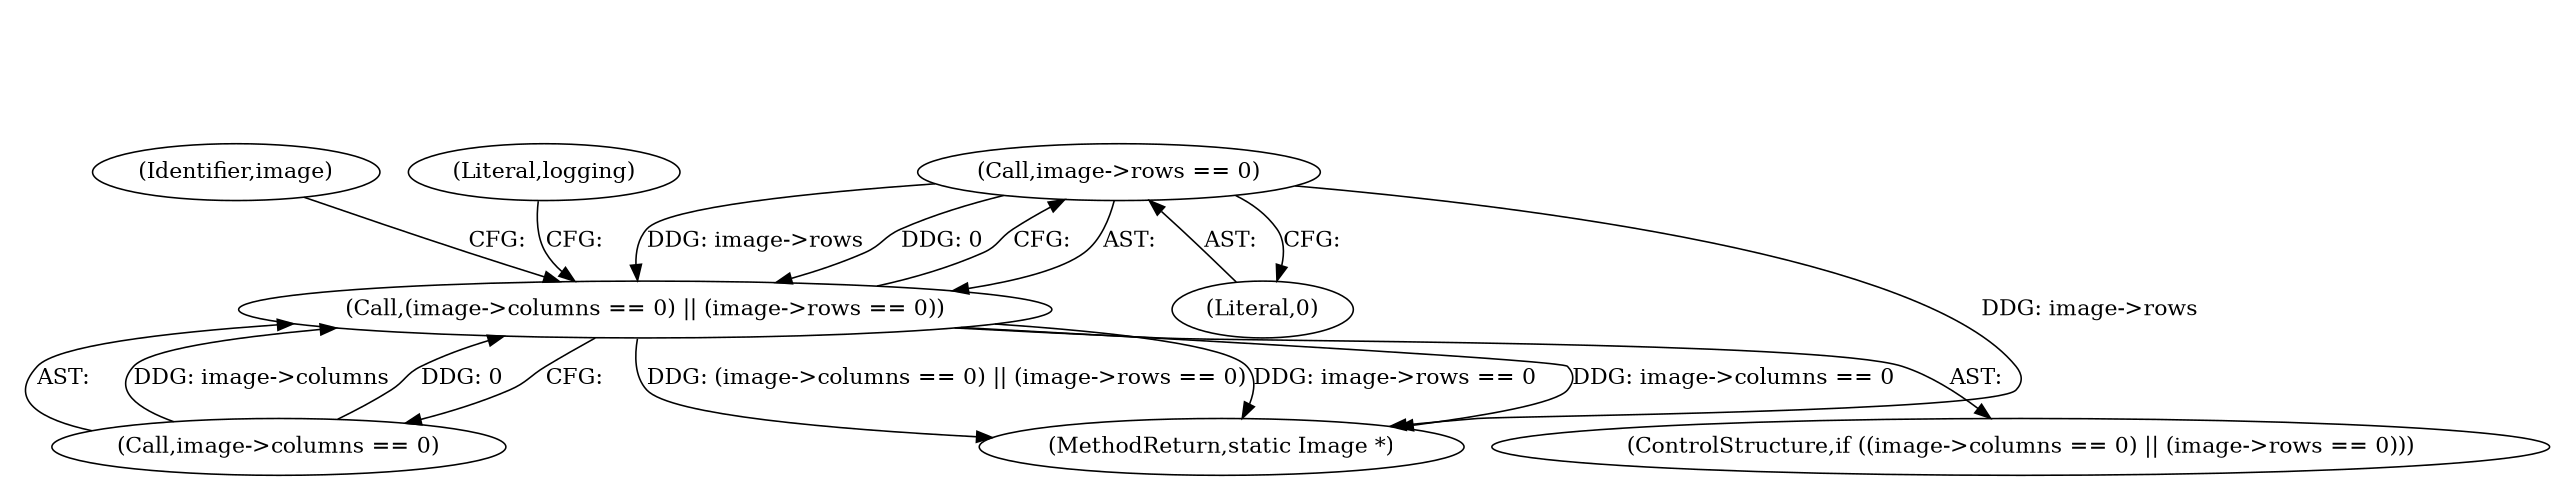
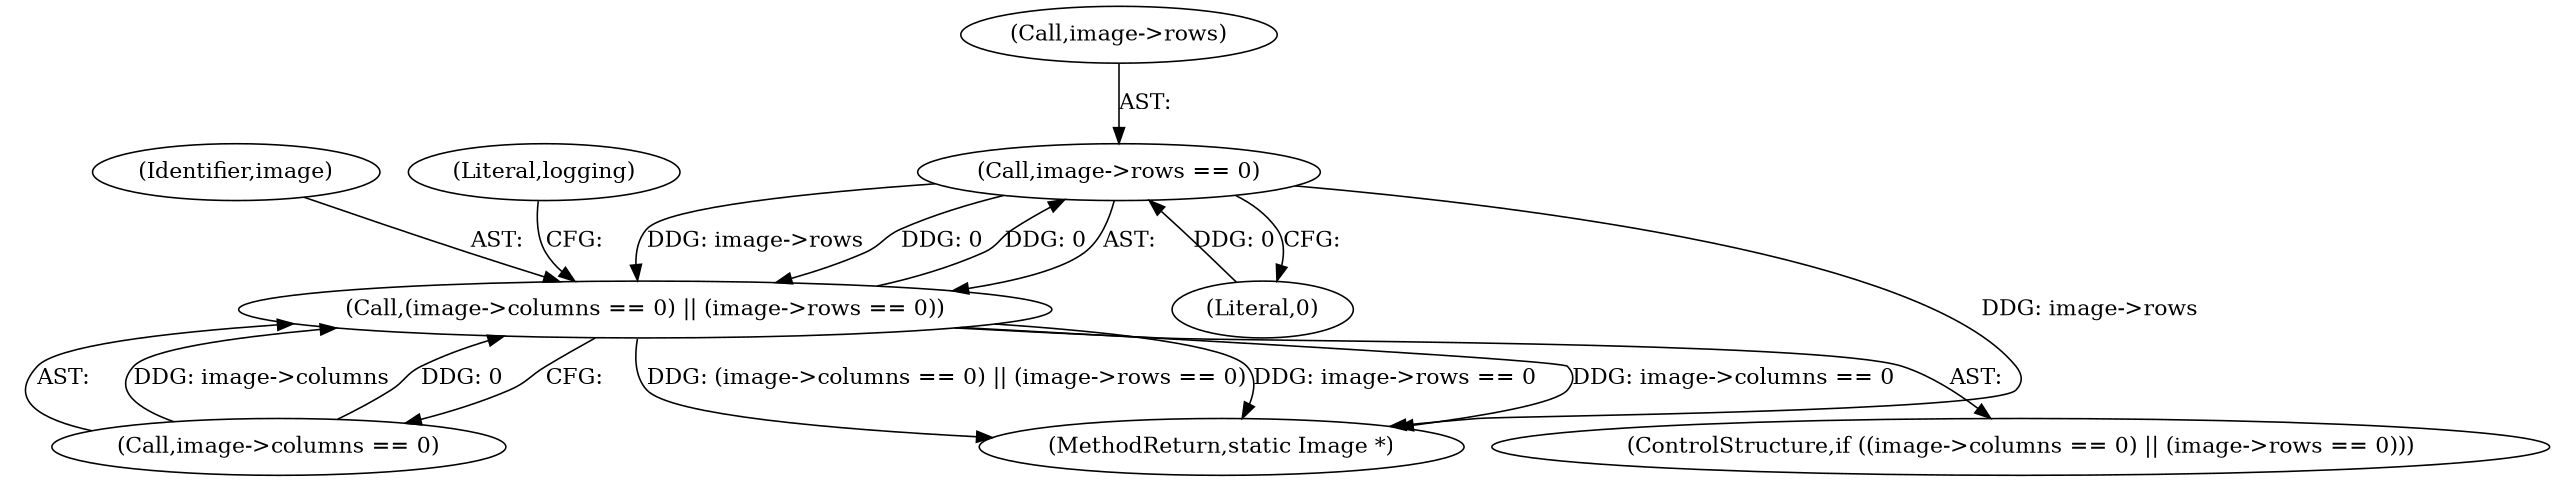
node "(Call,image->rows)": added
edge "(Identifier,image)" -> "(Call,(image->columns == 0) || (image->rows == 0))": label "CFG: " -> "AST: "
edge "(Call,(image->columns == 0) || (image->rows == 0))" -> "(Call,image->rows == 0)": label "CFG: " -> "DDG: 0"
edge "(Literal,0)" -> "(Call,image->rows == 0)": label "AST: " -> "DDG: 0"
